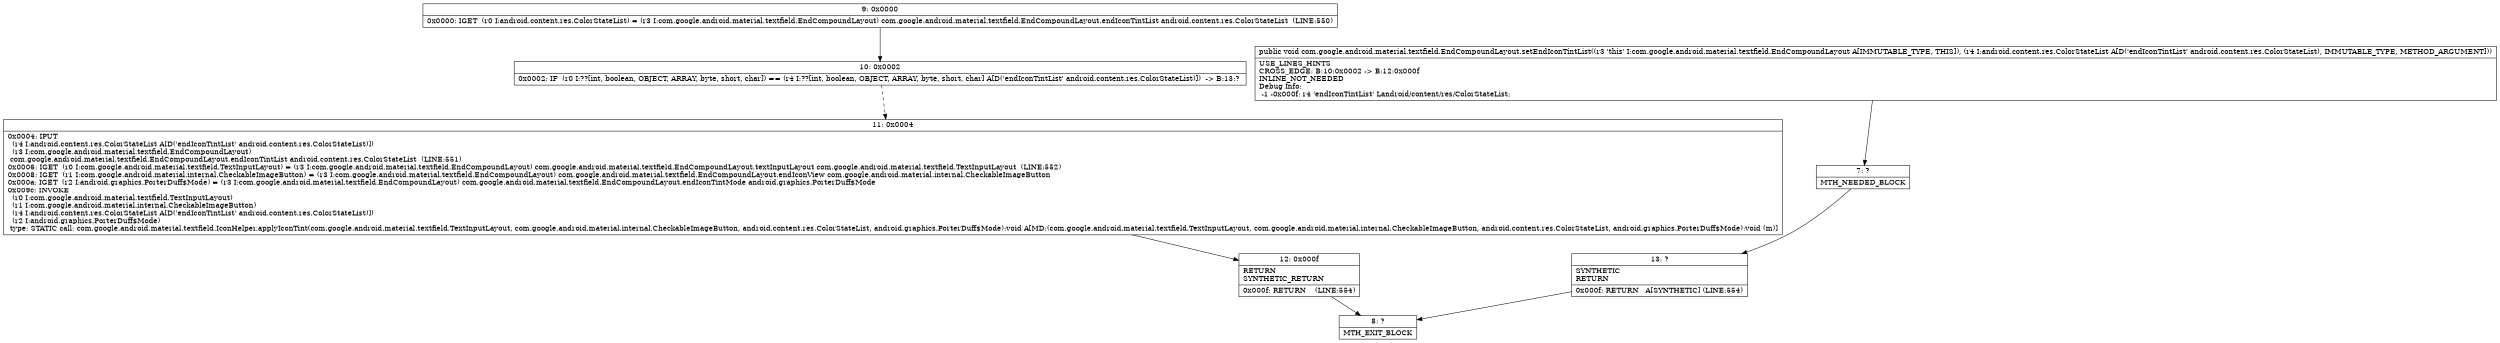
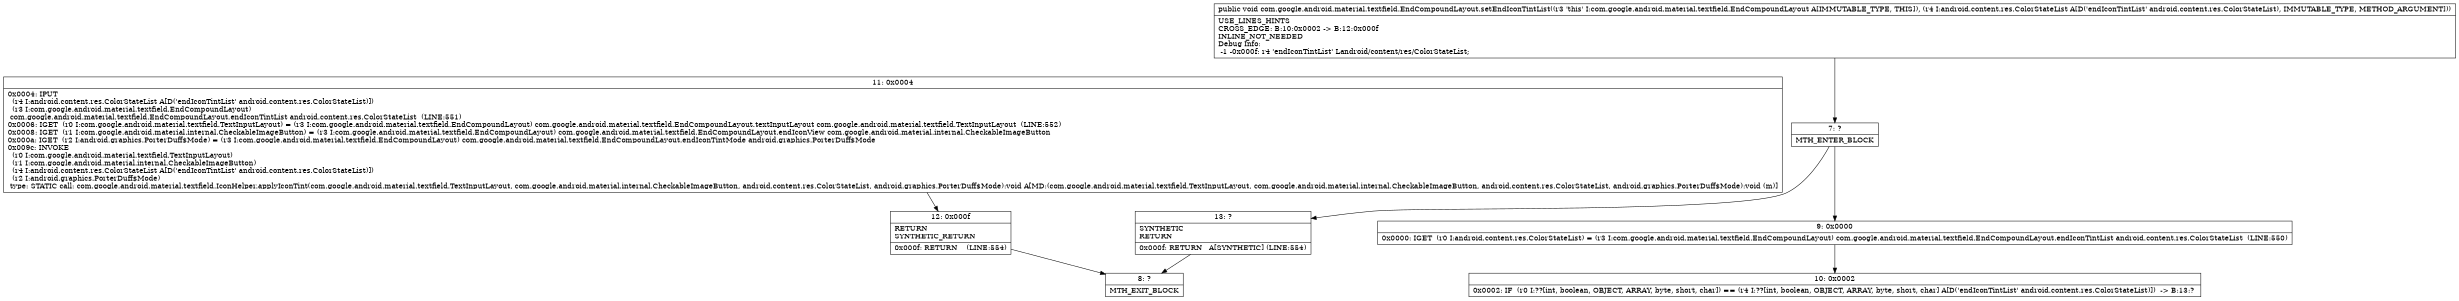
edge "10: 0x0002" -> "11: 0x0004": removed
edge "7: ?" -> "9: 0x0000": added
node "7: ?": text "MTH_NEEDED_BLOCK" -> "MTH_ENTER_BLOCK"
